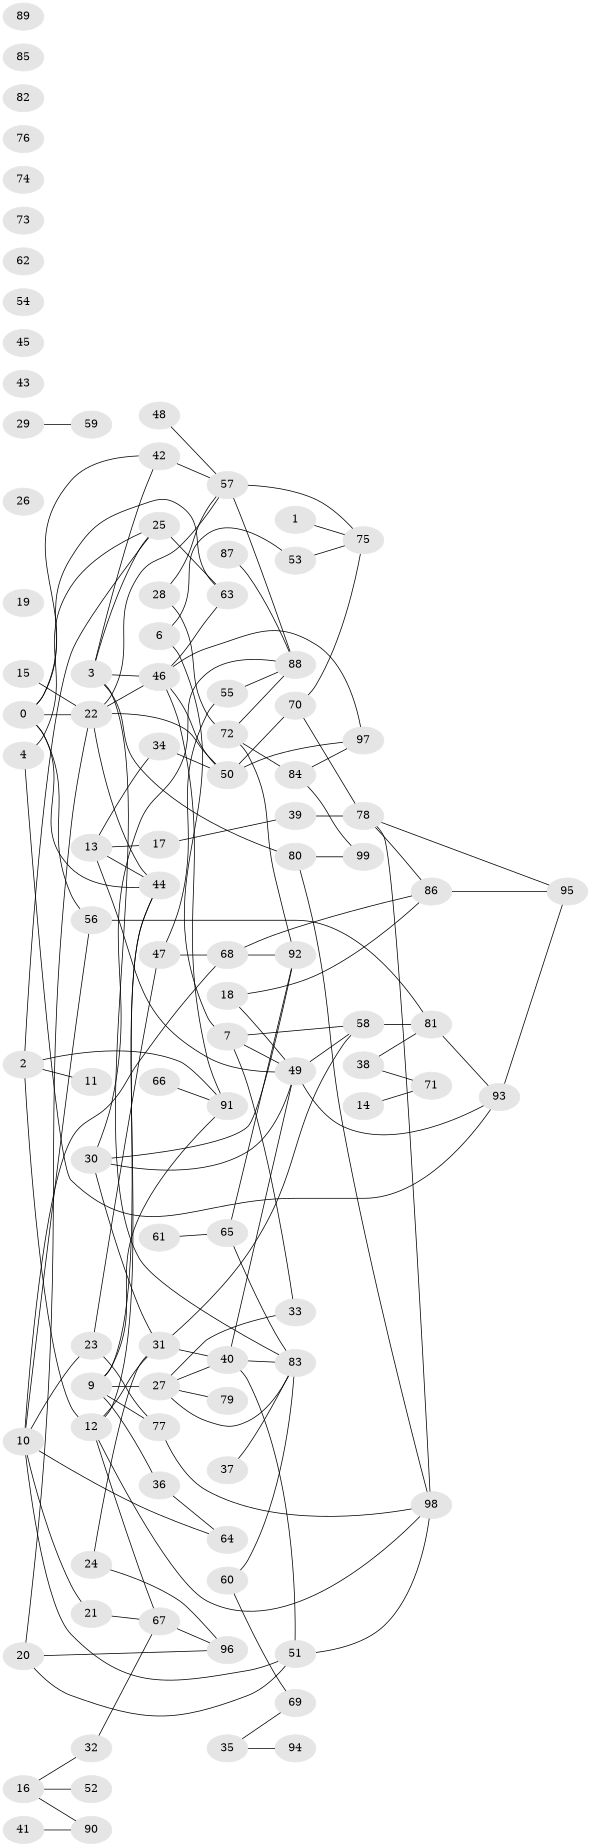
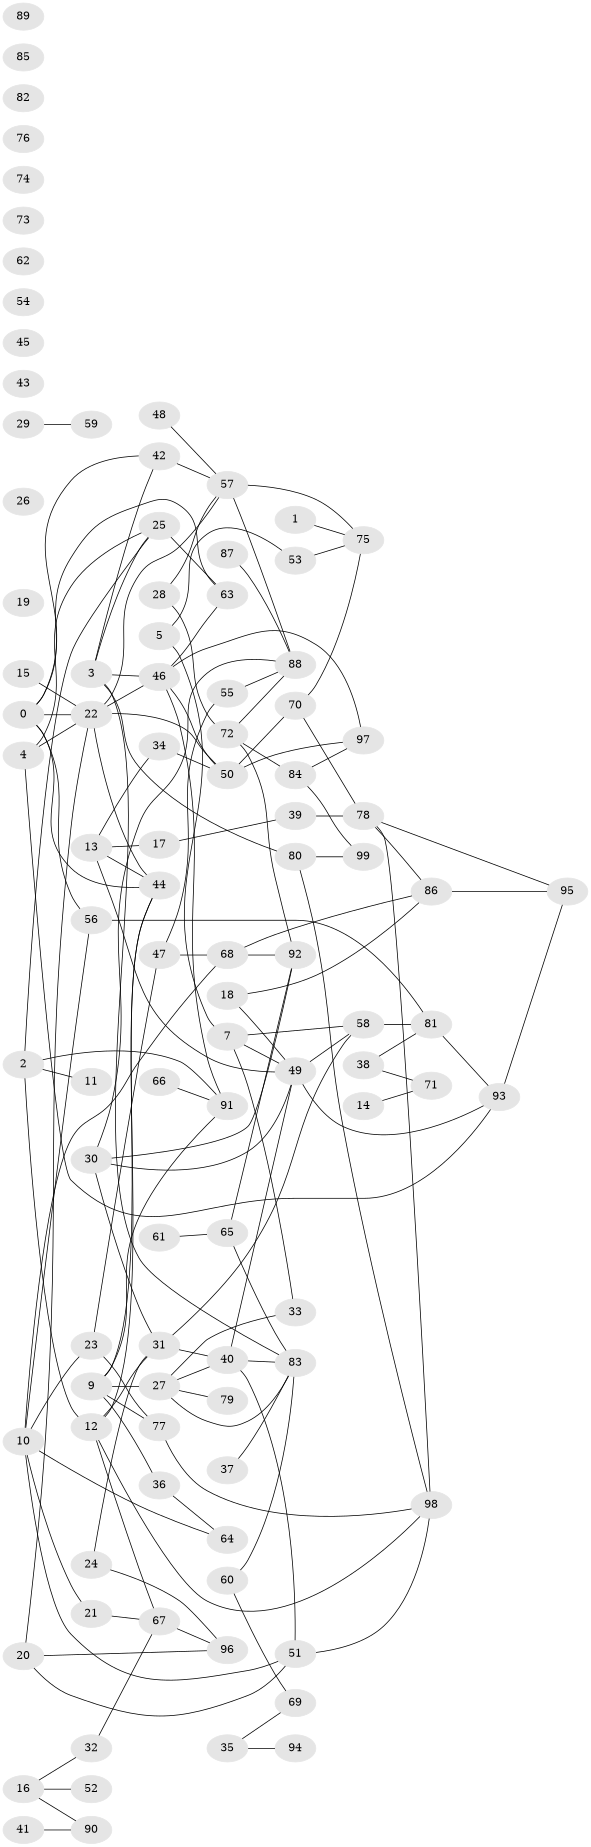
node "6": label "6" -> "5"
edge "22" -- "4": added
